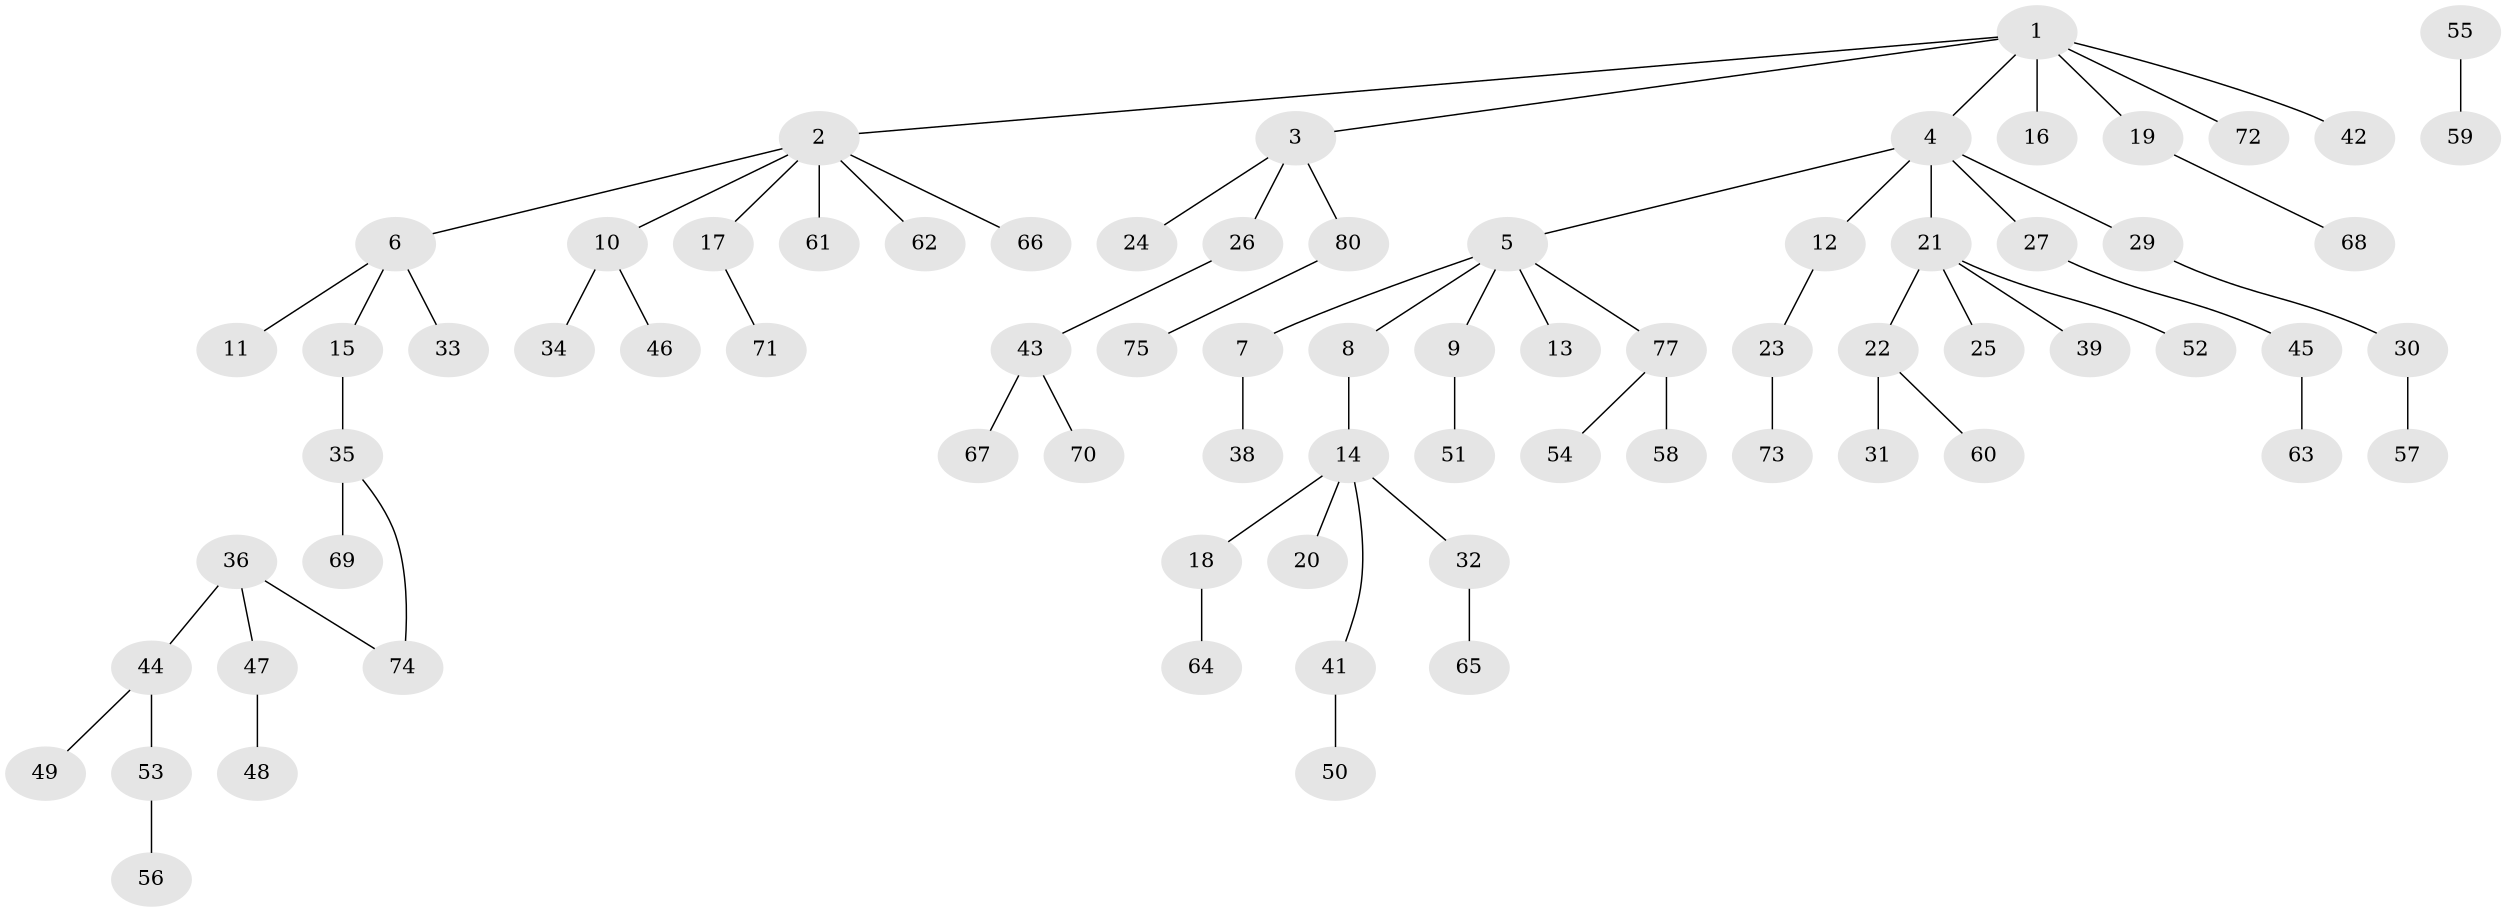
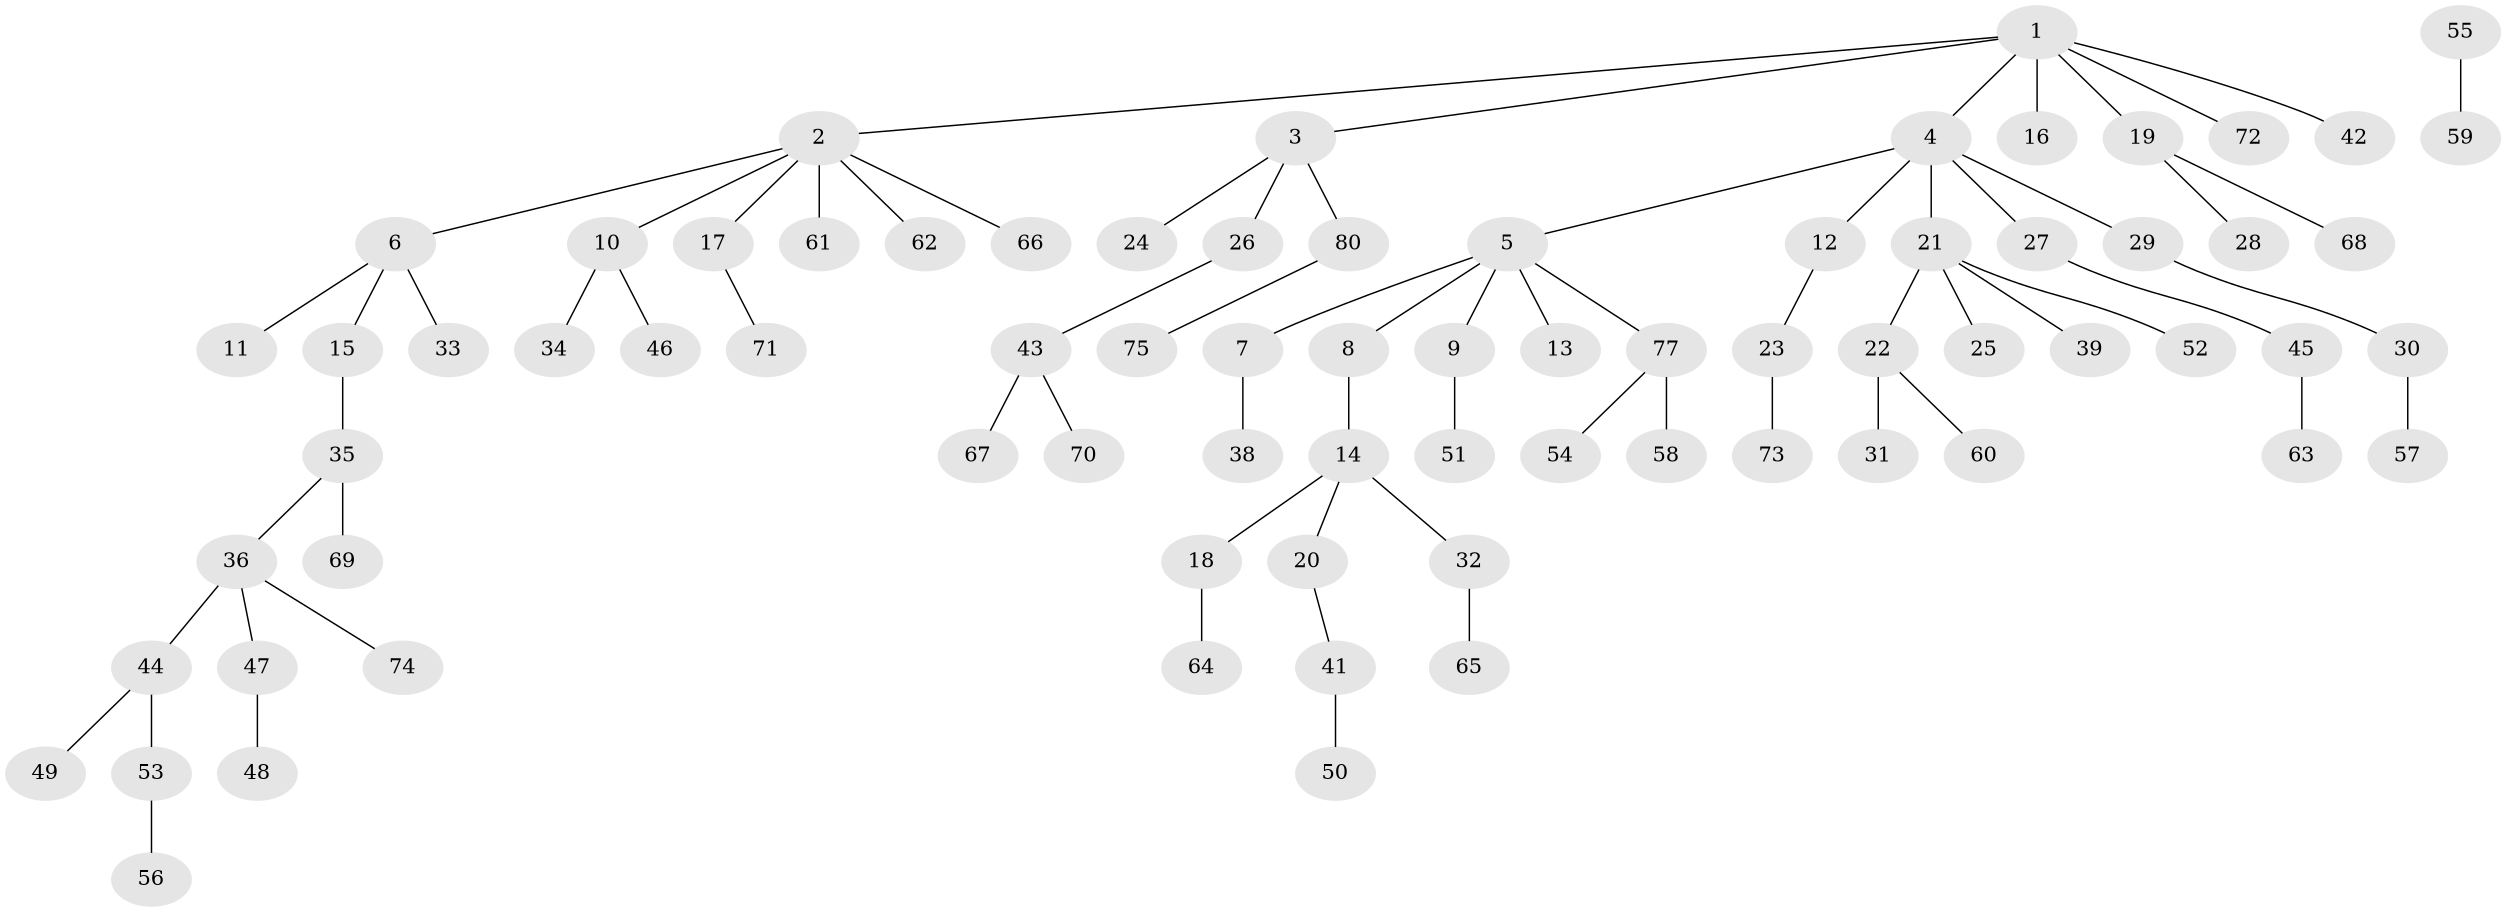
node "28": added
edge "35" -- "74": now "35" -- "36"
edge "14" -- "41": now "20" -- "41"
